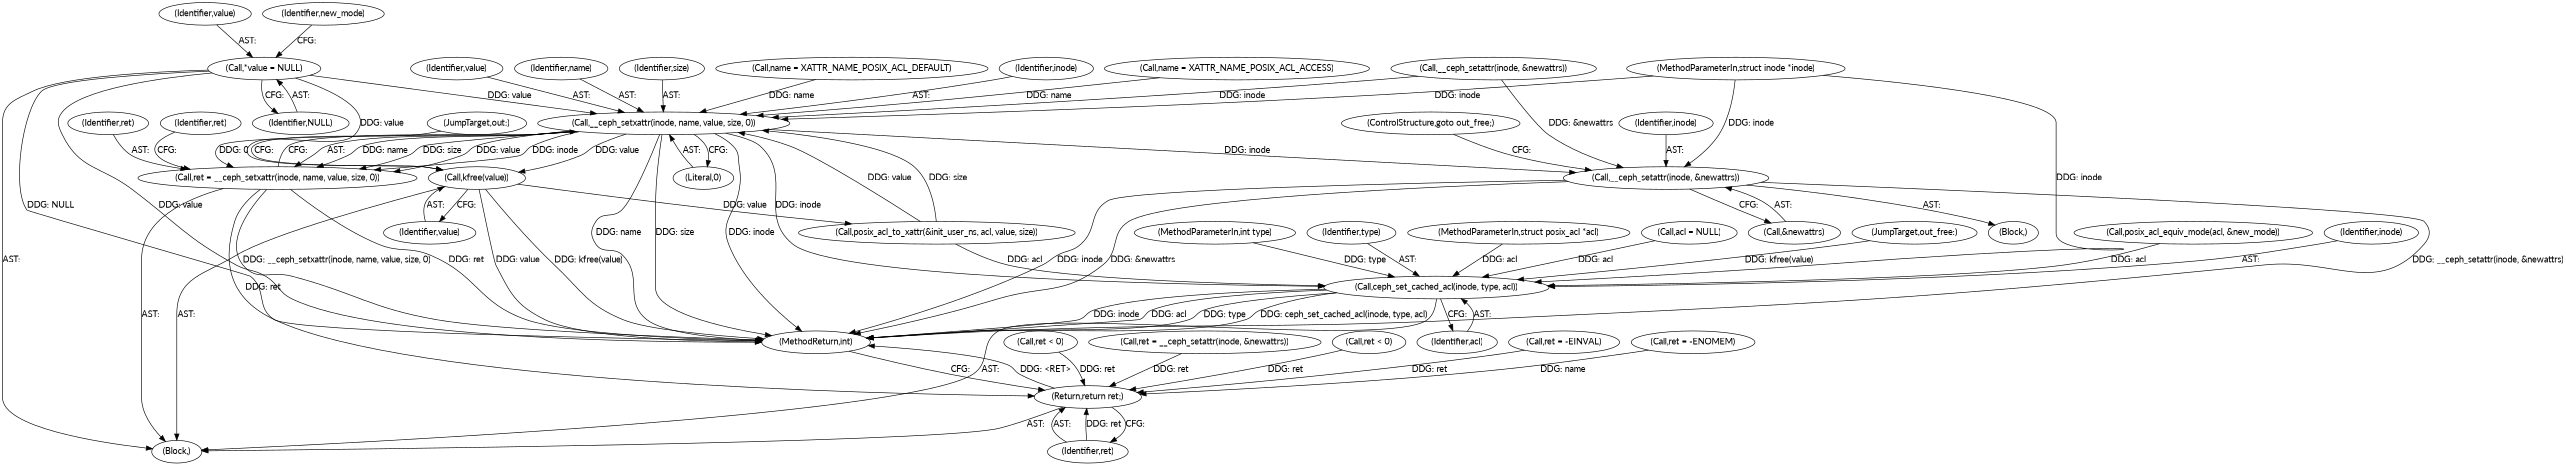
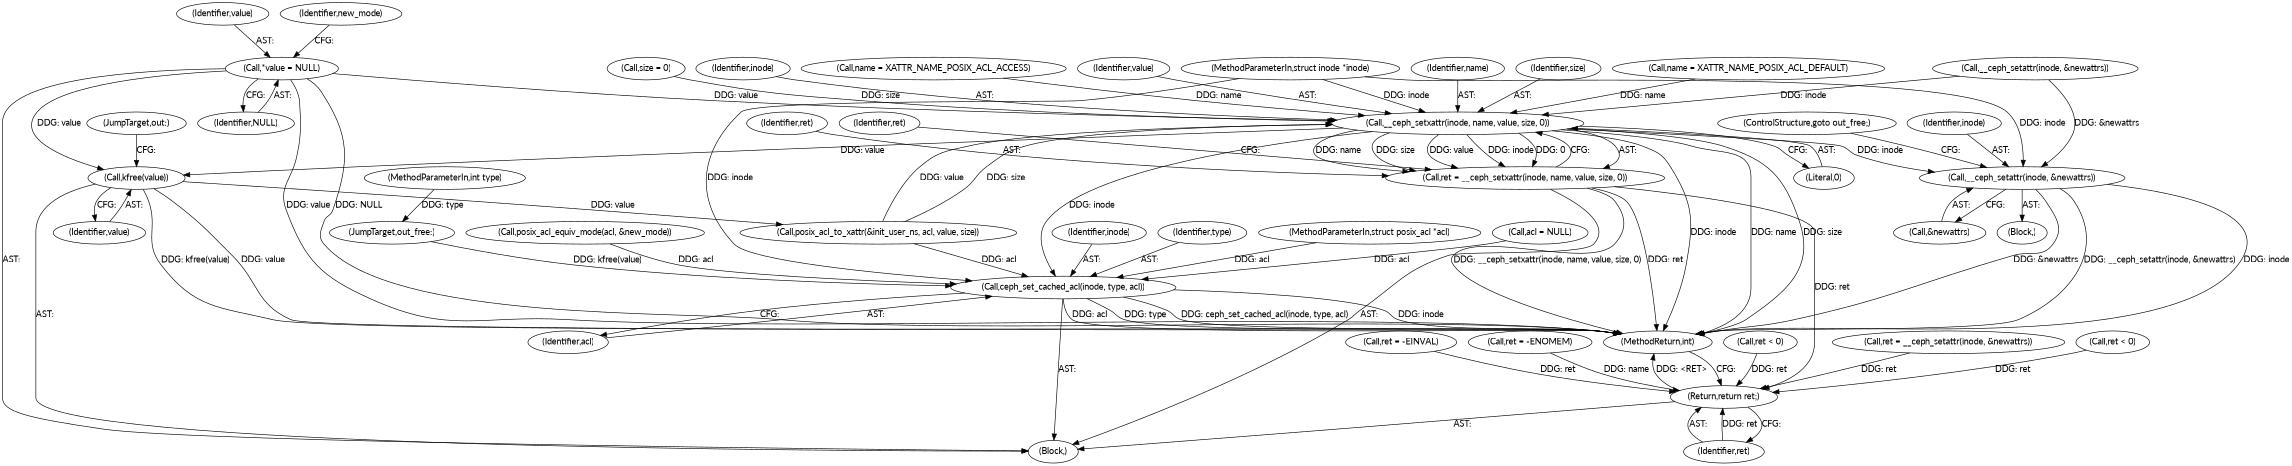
node "(Call,size = 0)": added
edge "(MethodParameterIn,int type)" -> "(Call,ceph_set_cached_acl(inode, type, acl))": now "(MethodParameterIn,int type)" -> "(JumpTarget,out_free:)"
